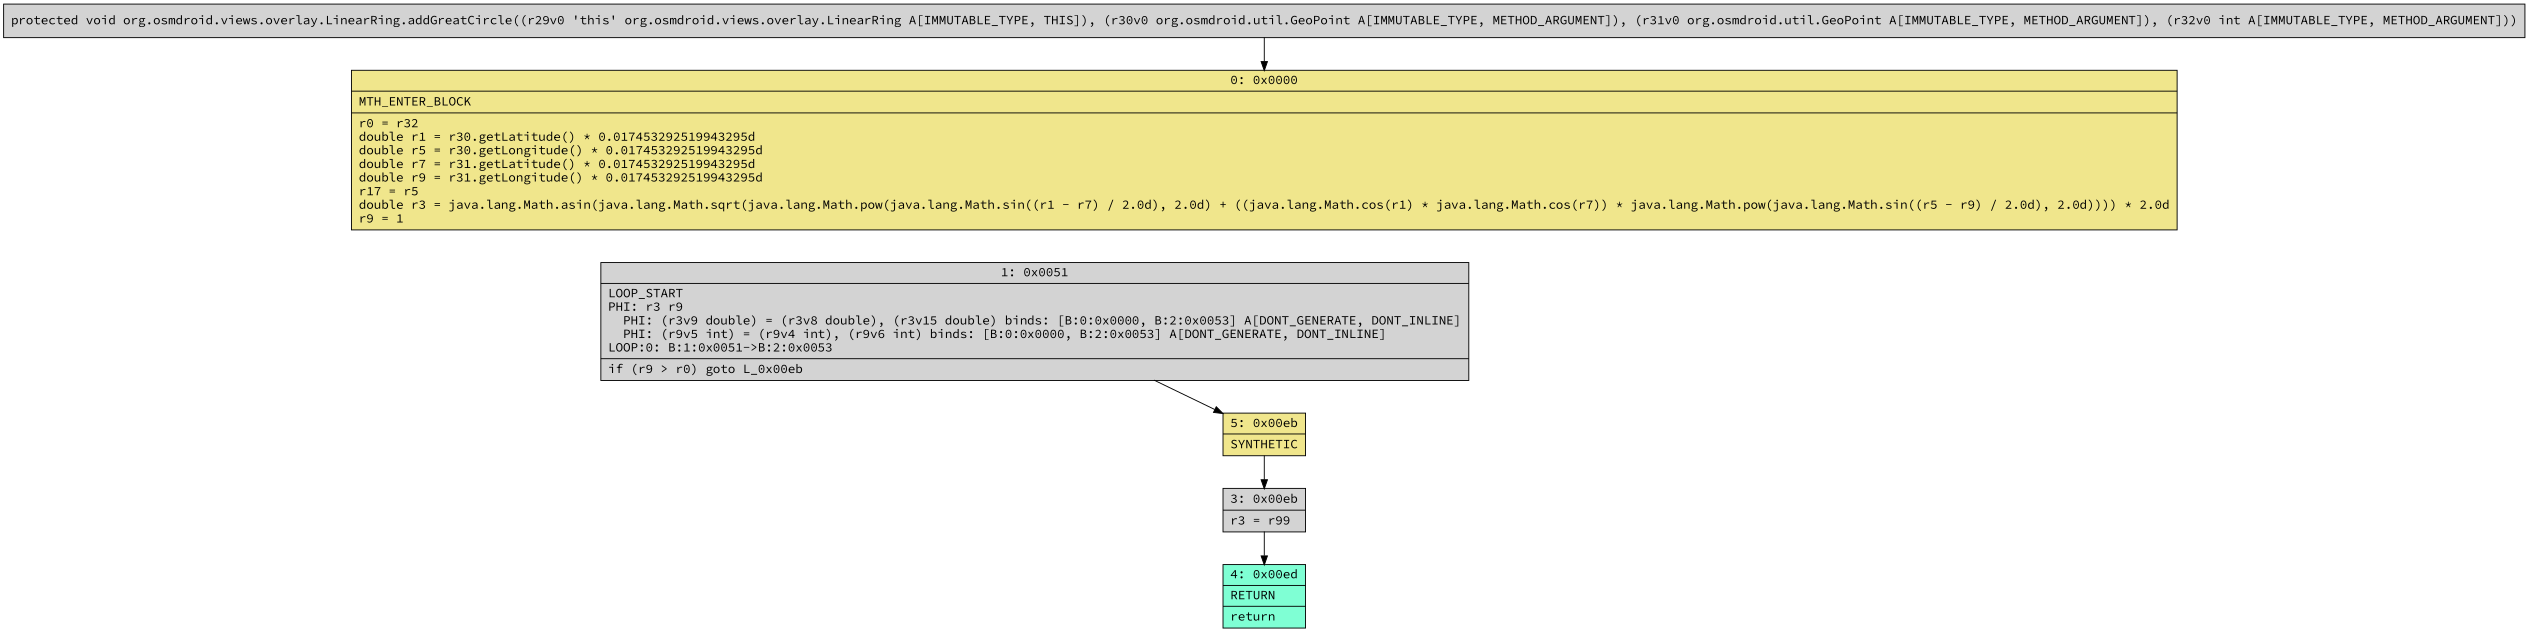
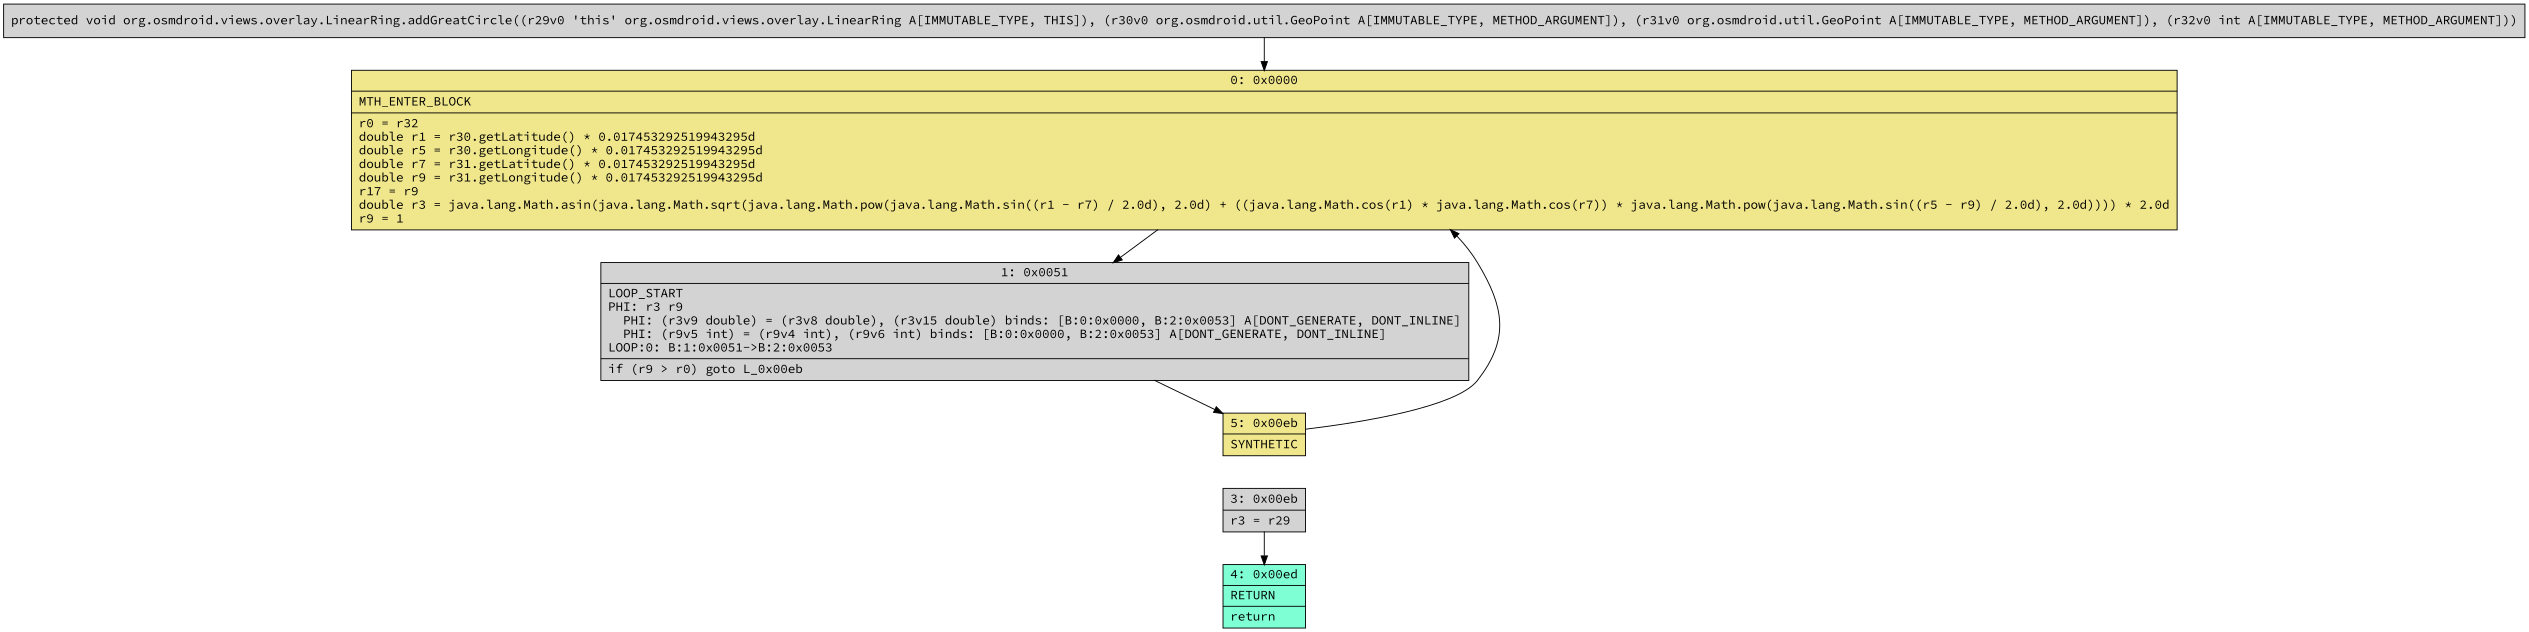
node "0: 0x0000": text "r17 = r5" -> "r17 = r9"
edge "0: 0x0000" -> "1: 0x0051": added
edge "5: 0x00eb" -> "3: 0x00eb": now "5: 0x00eb" -> "0: 0x0000"
node "3: 0x00eb": text "r3 = r99" -> "r3 = r29"
